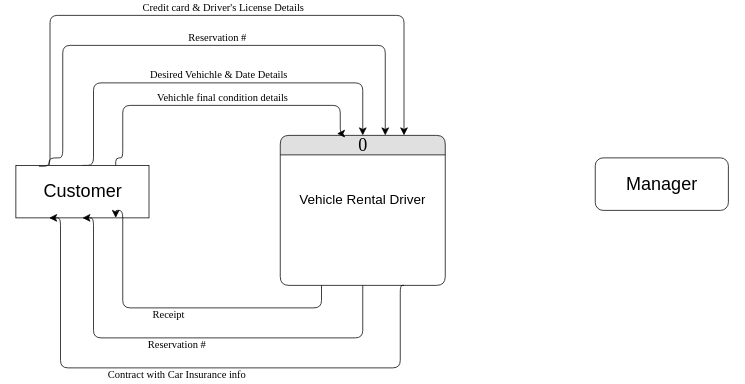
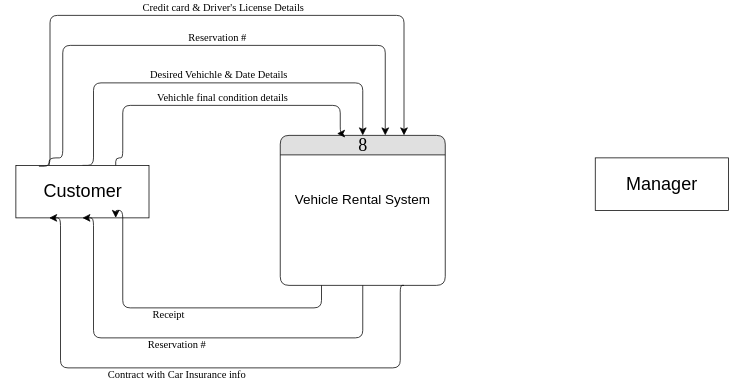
node "0": label "0" -> "8"
node "Vehicle Rental Driver": label "Vehicle Rental Driver" -> "Vehicle Rental System"
node "Manager": shape rounded rectangle -> rectangle
